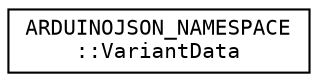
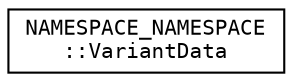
node "ARDUINOJSON_NAMESPACE ::VariantData": label "ARDUINOJSON_NAMESPACE ::VariantData" -> "NAMESPACE_NAMESPACE ::VariantData"
